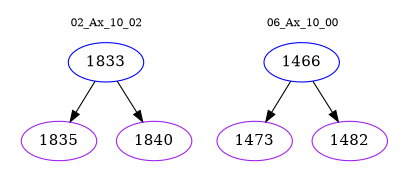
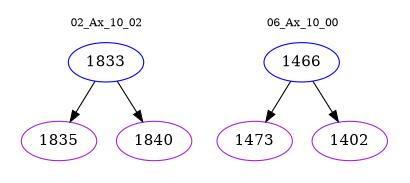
node "1482": label "1482" -> "1402"
